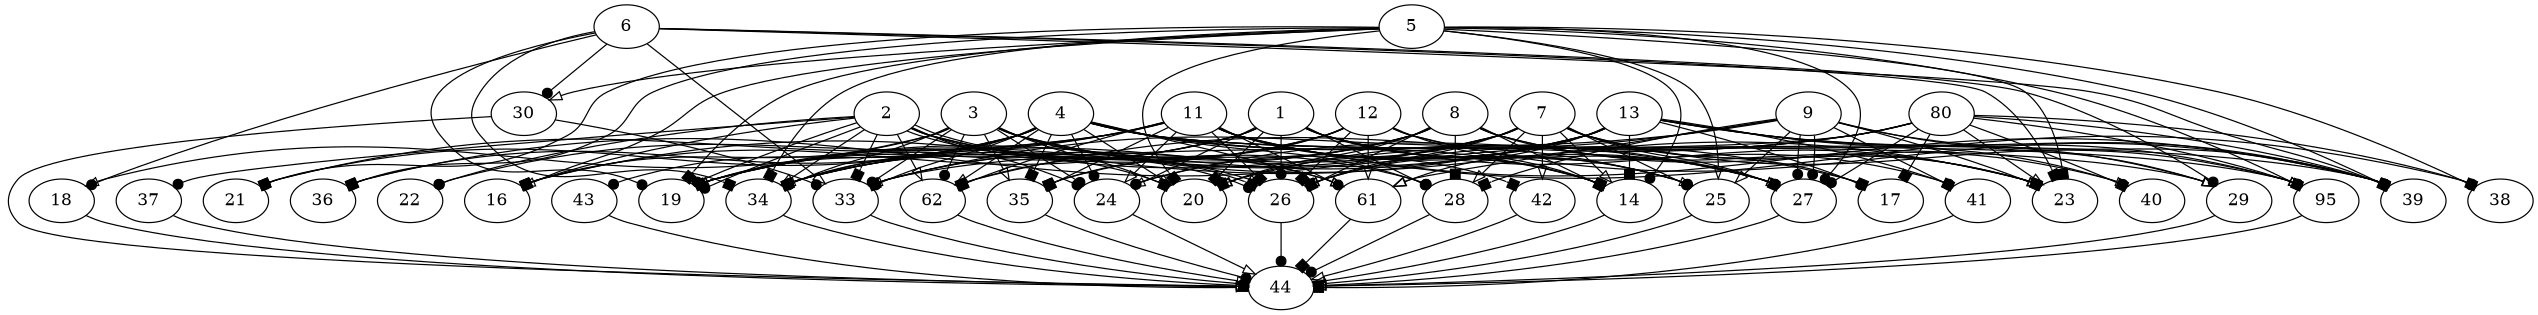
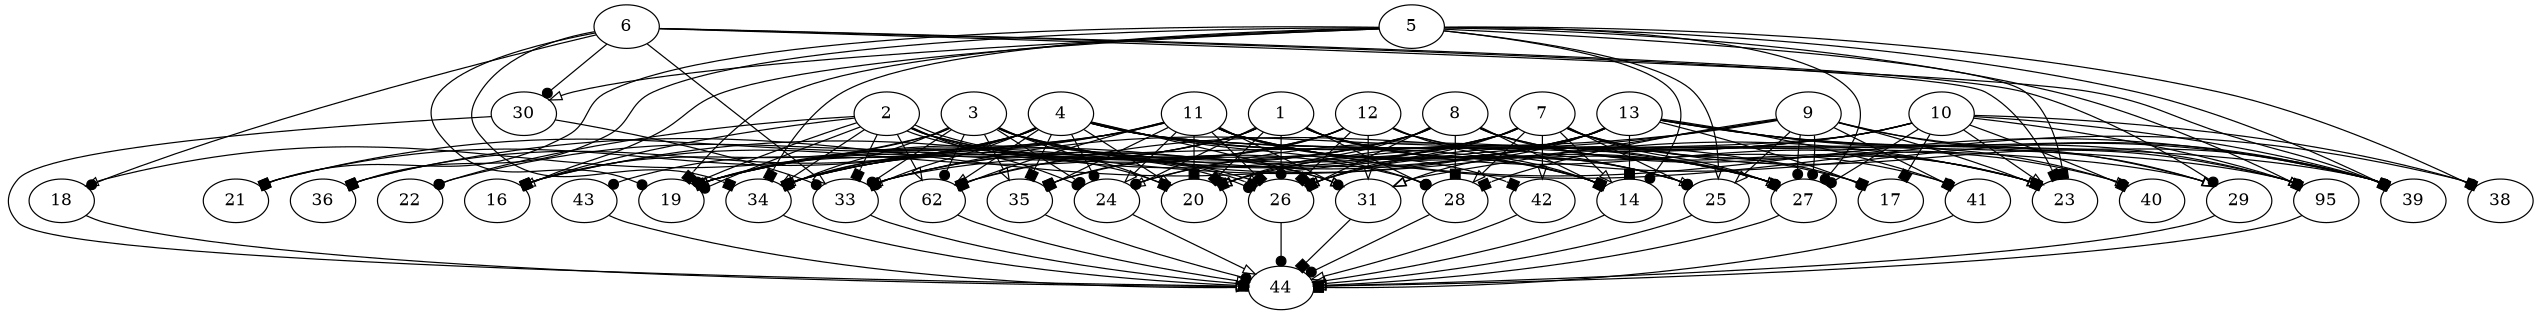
edge "5" -> "20": now "11" -> "20"
node "80": label "80" -> "10"
node "37": removed
node "61": label "61" -> "31"
